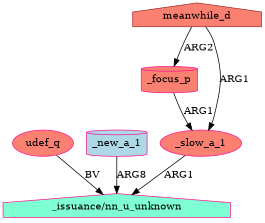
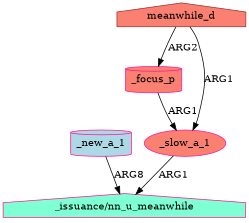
node "udef_q": removed
node "_issuance/nn_u_unknown": label "_issuance/nn_u_unknown" -> "_issuance/nn_u_meanwhile"
